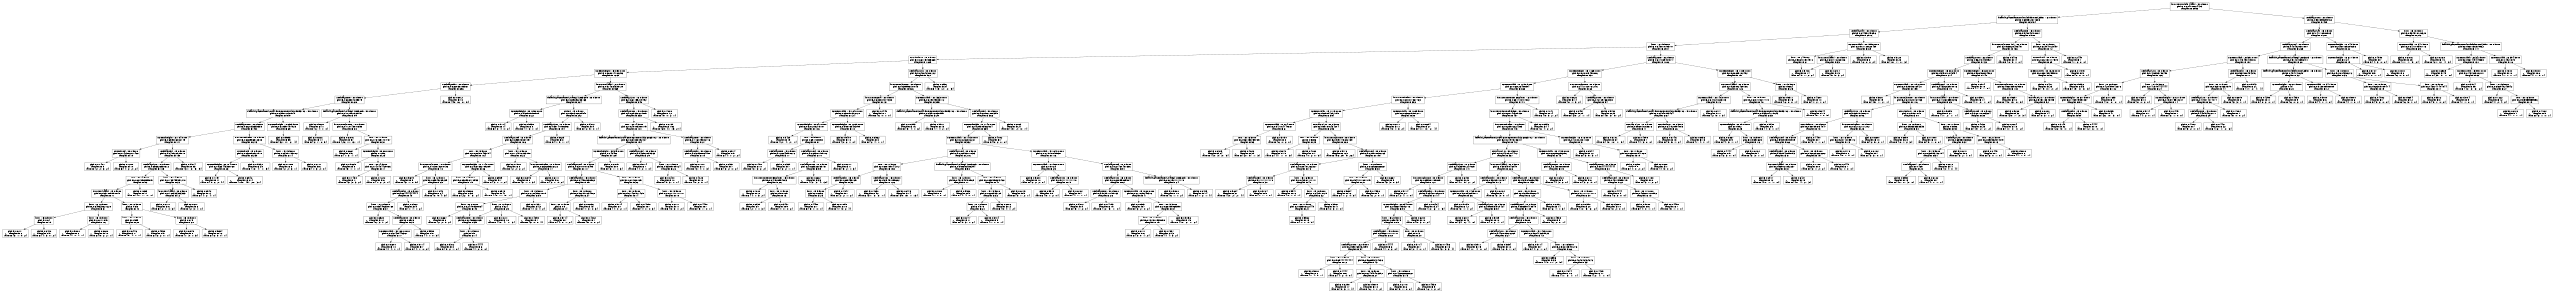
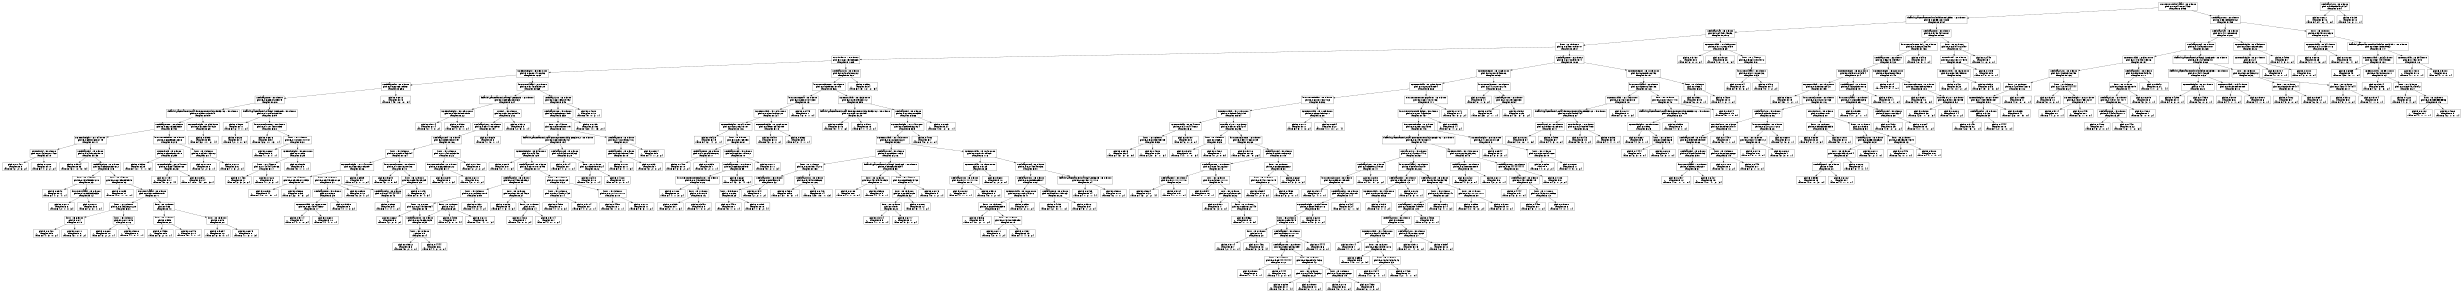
edge "hour <= 14.5000 gini = 0.586401504972 samples = 61" -> "gini = 0.5408 samples = 14 value = [ 9.  1.  2.  2.]": now "hour <= 14.5000 gini = 0.586401504972 samples = 61" -> "browser_Safari <= 0.5000 gini = 0.631772268136 samples = 33"
edge "weekday_Thu <= 0.5000 gini = 0.684444444444 samples = 45" -> "hour <= 10.5000 gini = 0.654492330168 samples = 37": reversed
edge "screen_width <= 1403.0000 gini = 0.578053259871 samples = 66" -> "weekday_Sun <= 0.5000 gini = 0.590534979424 samples = 54": removed
